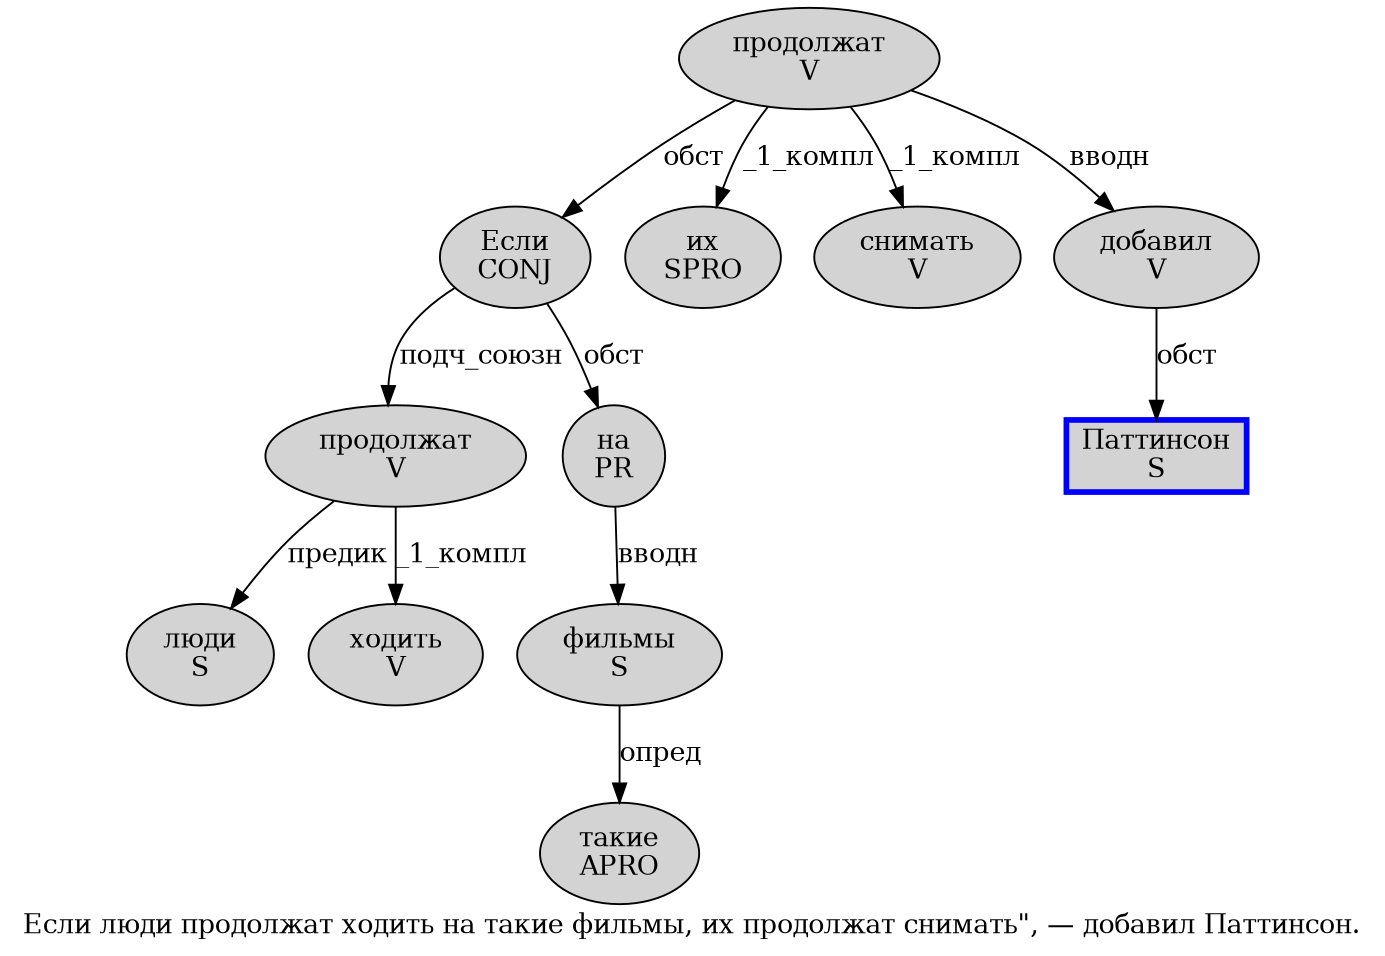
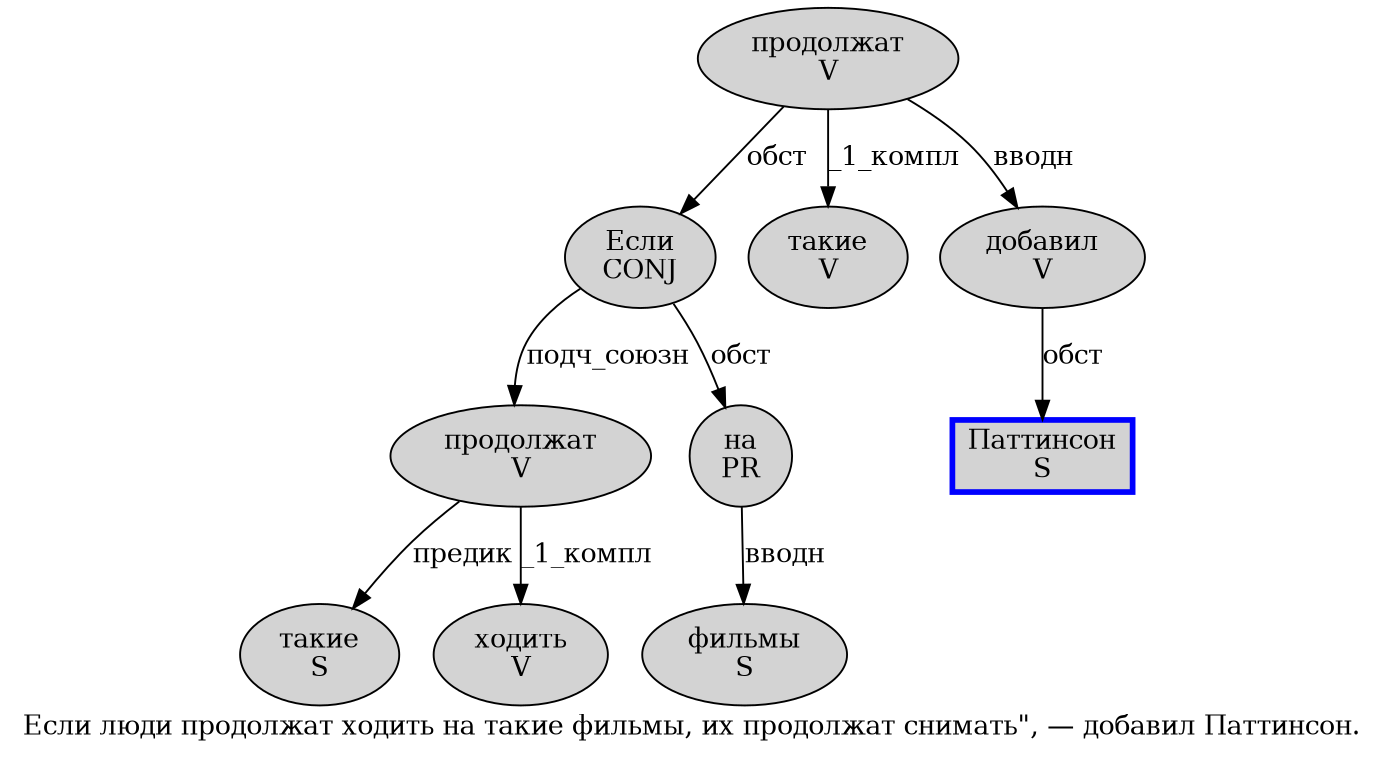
node "их SPRO": removed
node "снимать V": label "снимать V" -> "такие V"
node "люди S": label "люди S" -> "такие S"
node "такие APRO": removed
